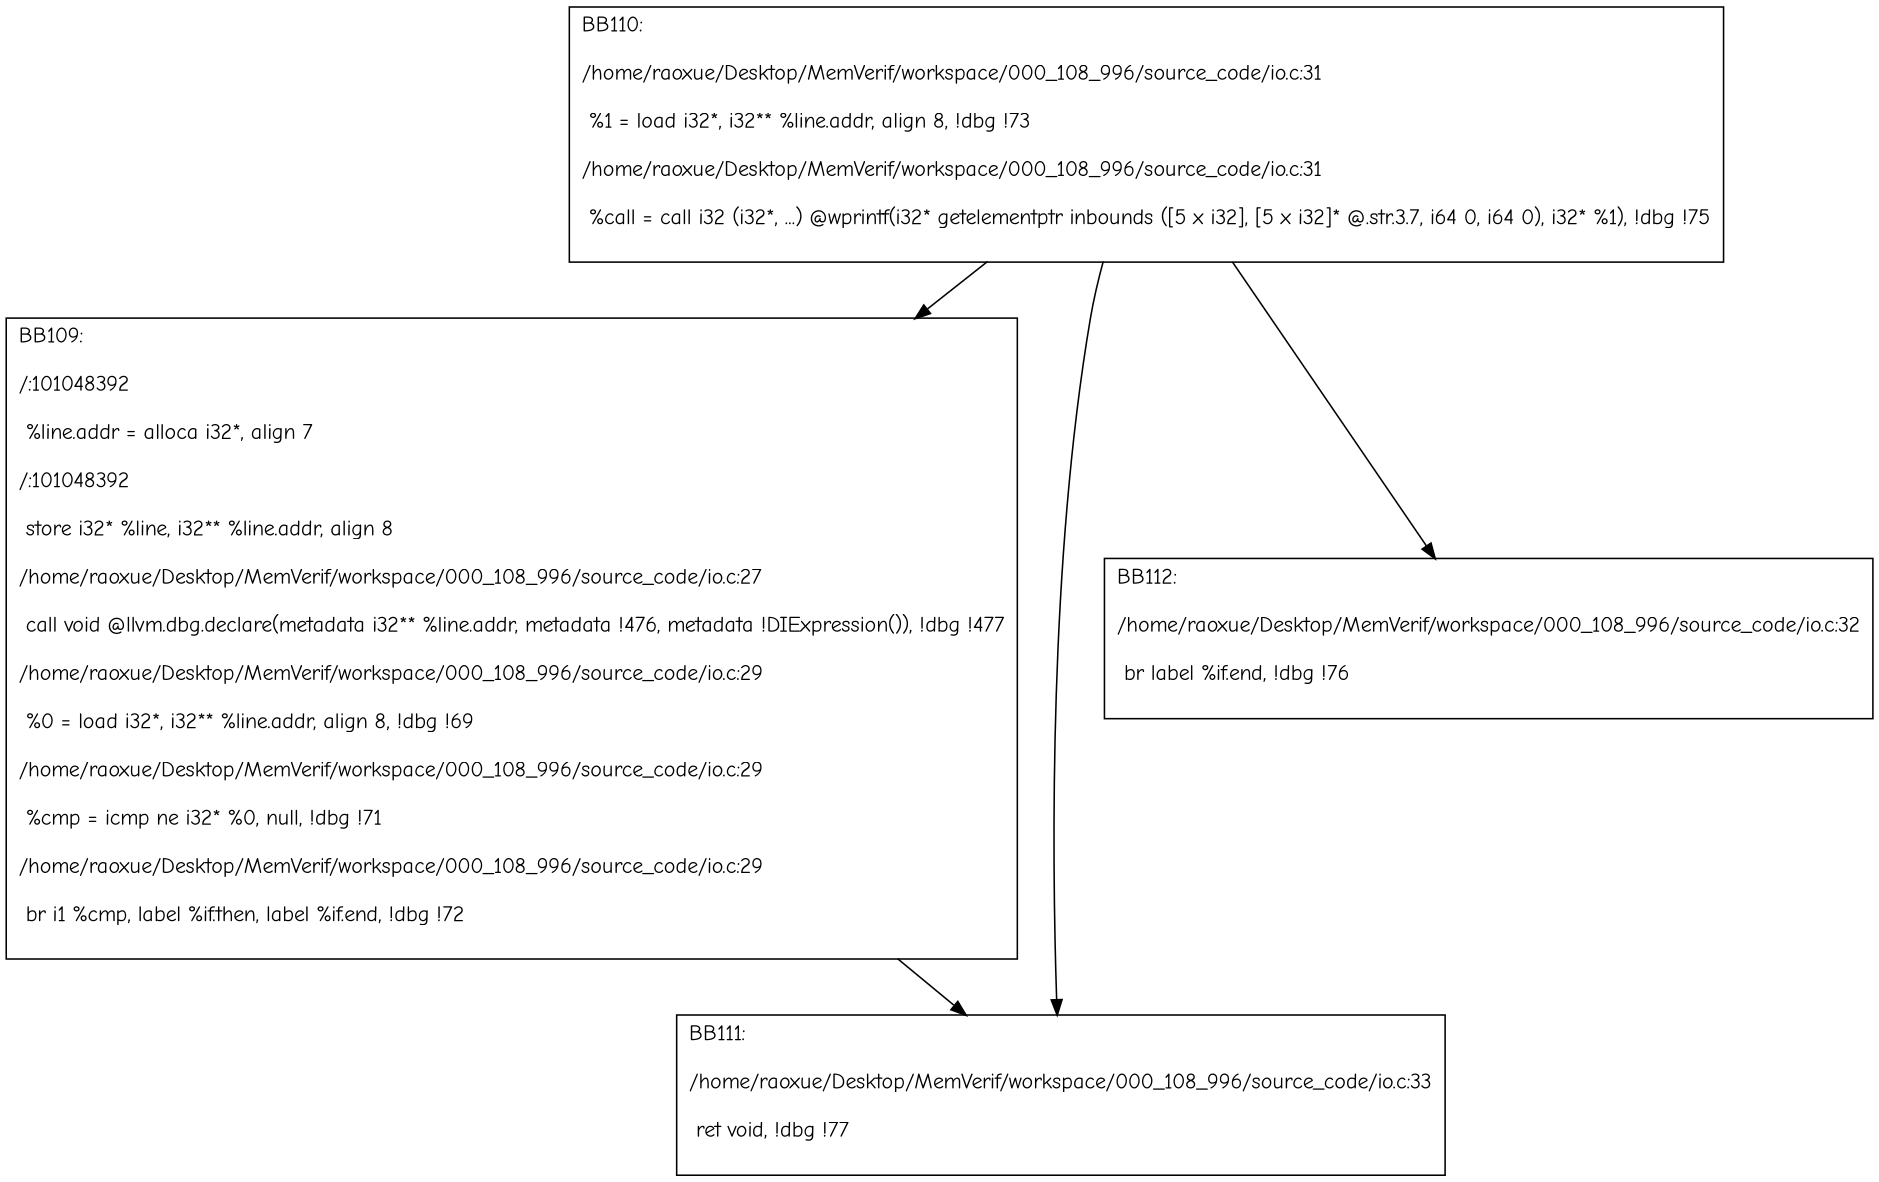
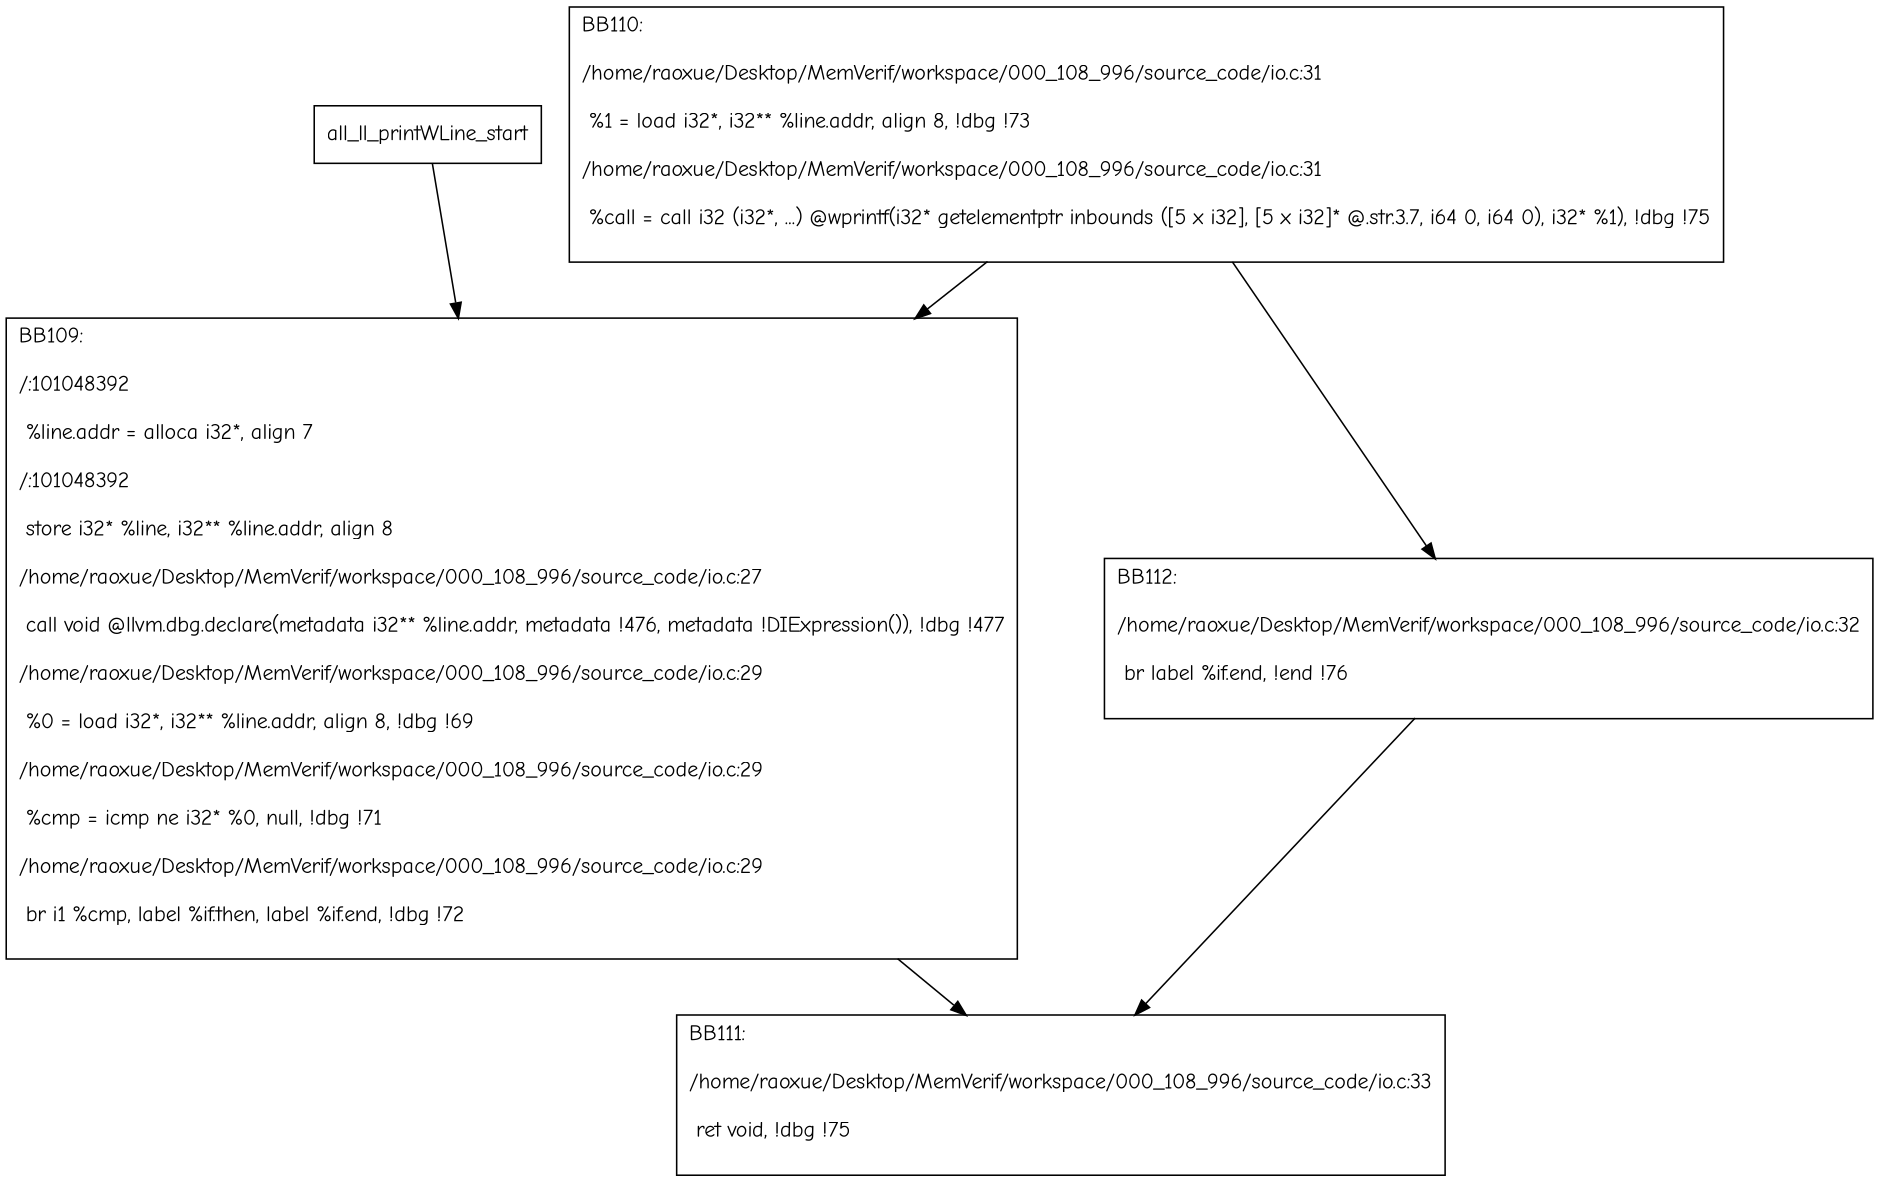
node "all_ll_printWLine_start": added
edge "BB110:" -> "BB111:": now "BB112:" -> "BB111:"
node "BB112:": text "br label %if.end, !dbg !76" -> "br label %if.end, !end !76"
node "BB111:": text "ret void, !dbg !77" -> "ret void, !dbg !75"
